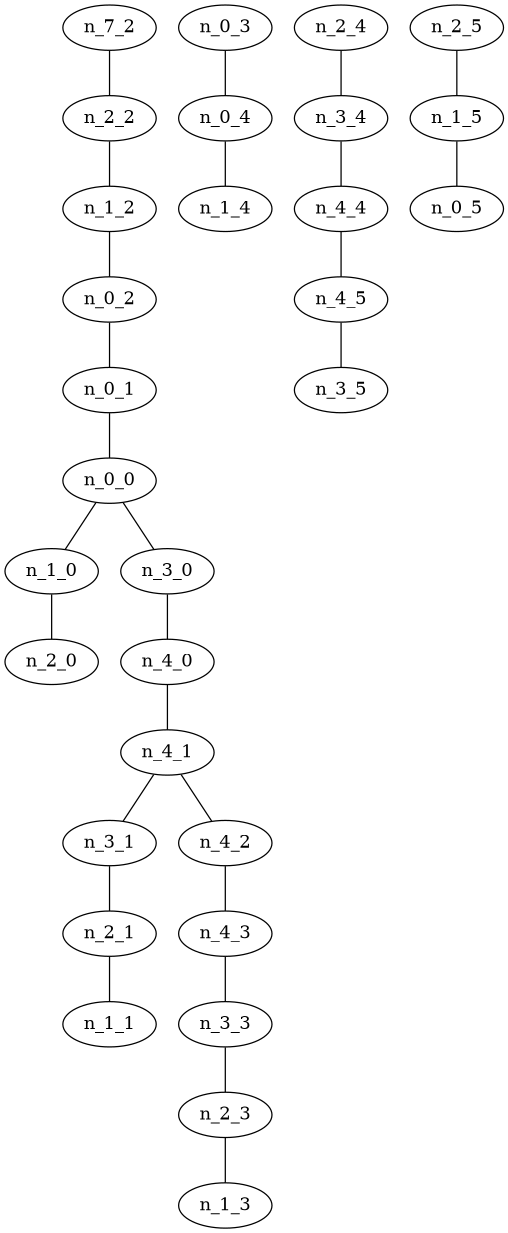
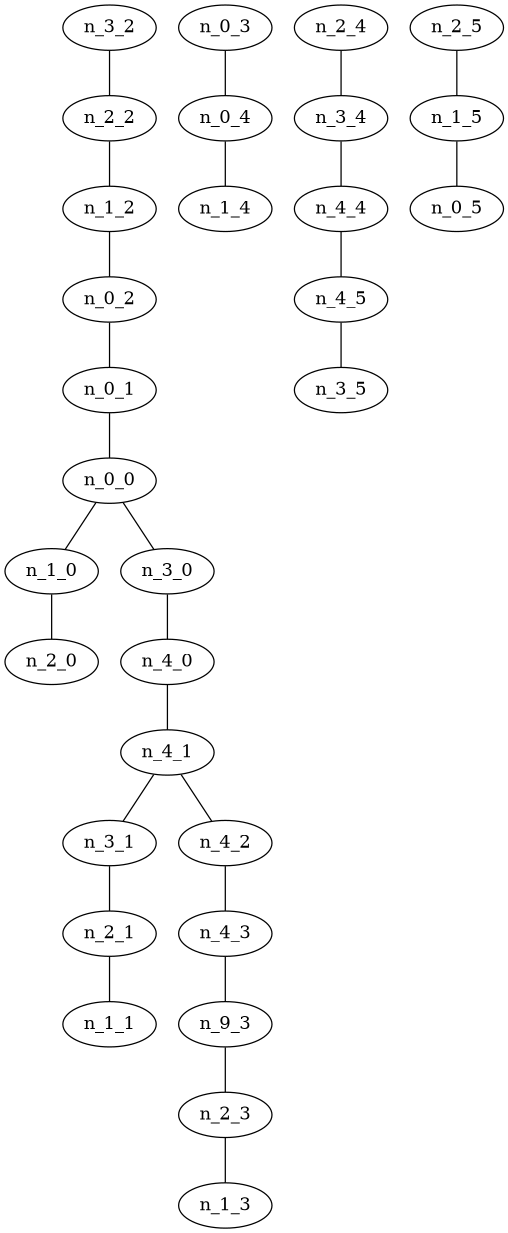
node "n_7_2": label "n_7_2" -> "n_3_2"
node "n_3_3": label "n_3_3" -> "n_9_3"
